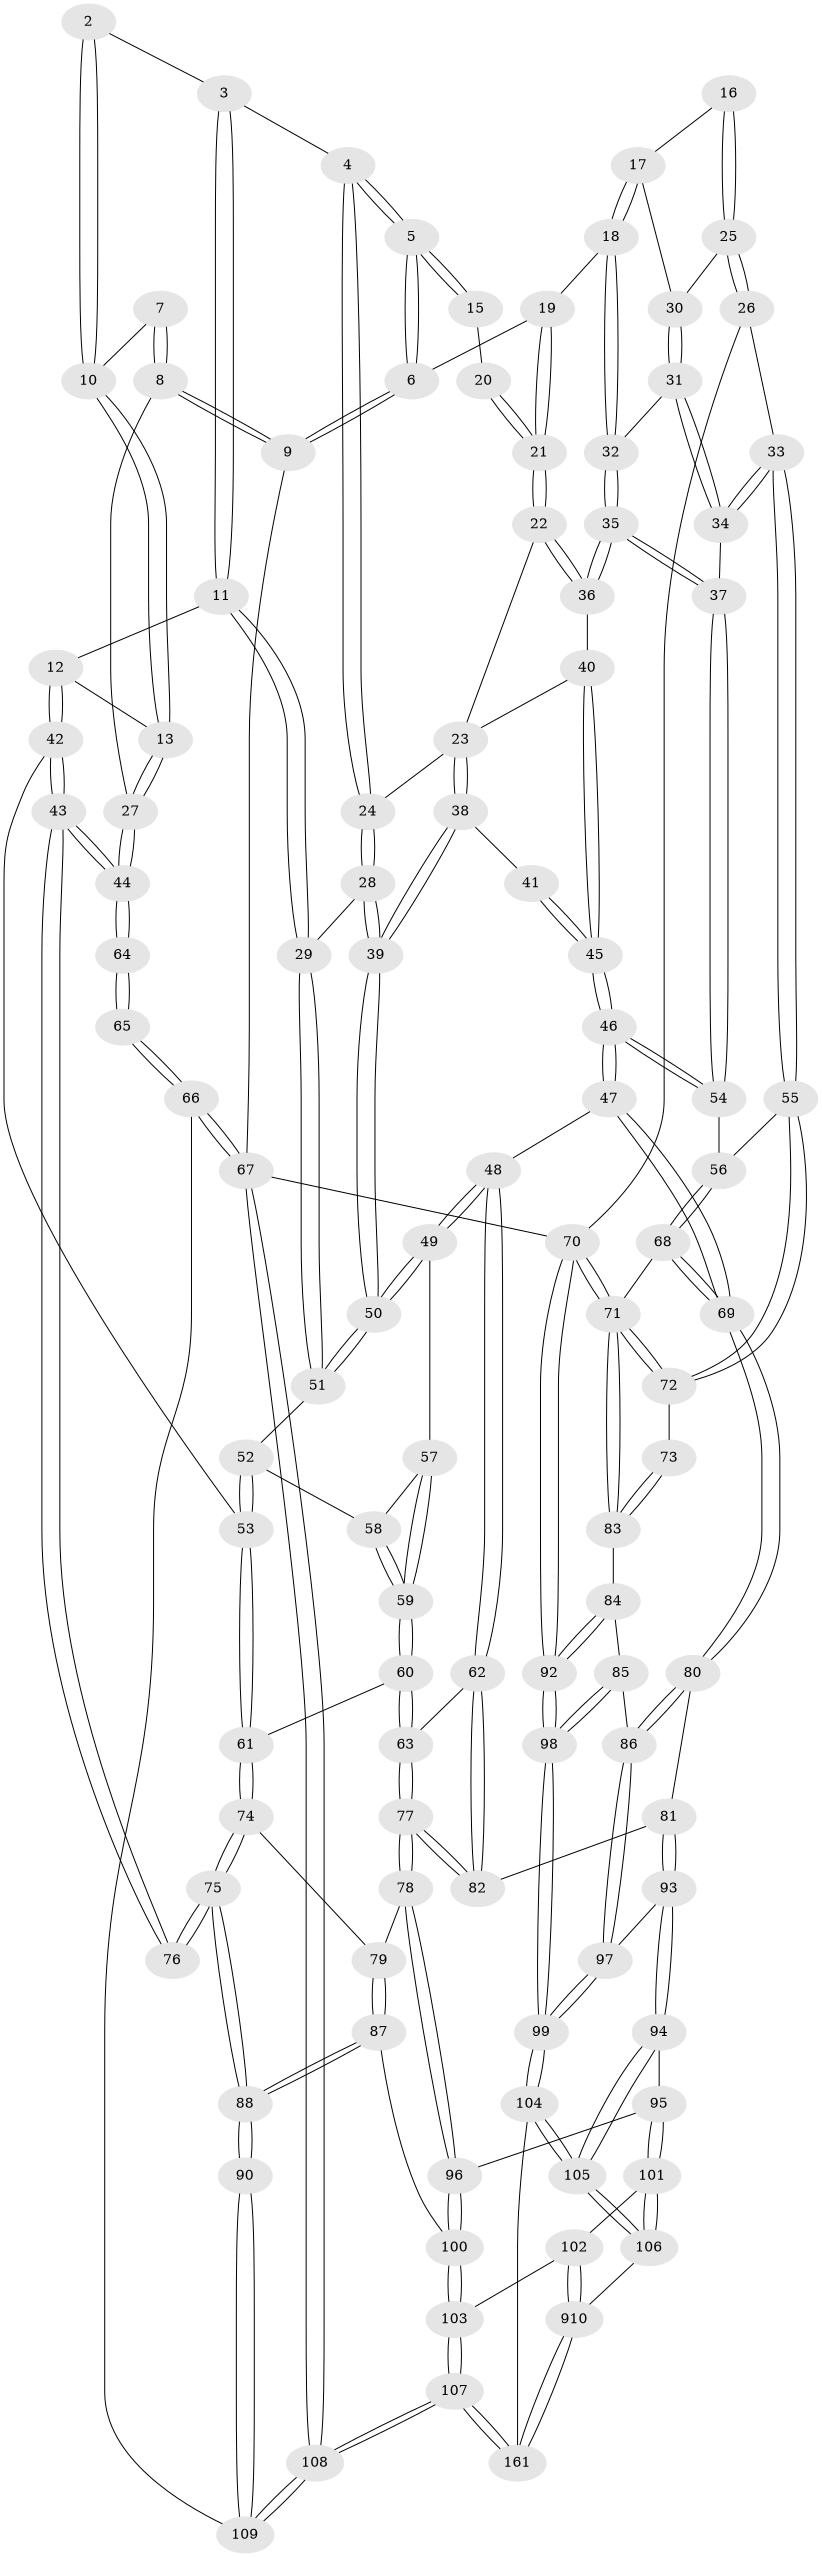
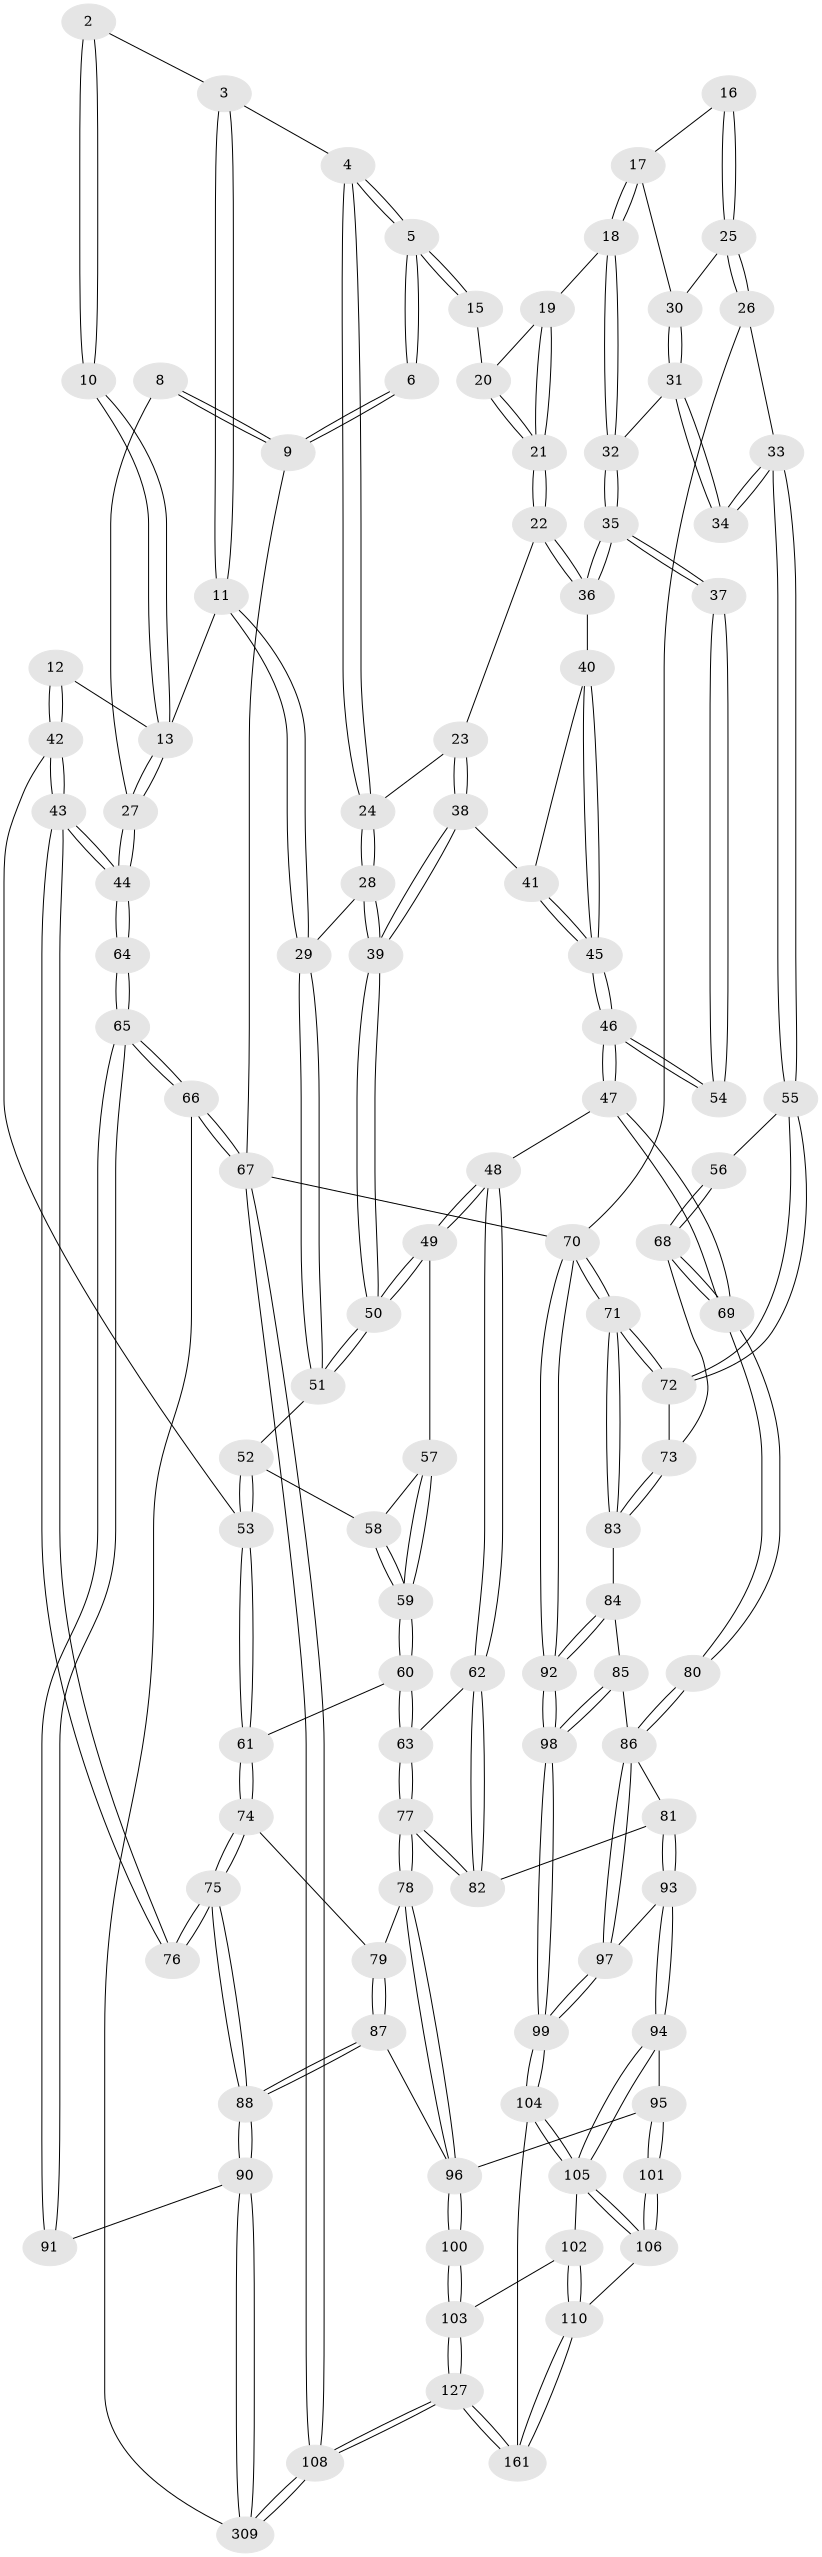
node "7": removed
edge "19" -- "6": now "19" -- "20"
edge "34" -- "37": removed
edge "11" -- "12": now "11" -- "13"
edge "40" -- "23": now "40" -- "41"
edge "54" -- "56": removed
edge "68" -- "71": now "68" -- "73"
edge "80" -- "81": now "86" -- "81"
edge "87" -- "100": now "87" -- "96"
edge "101" -- "102": now "105" -- "102"
node "91": added
node "910": label "910" -> "110"
node "107": label "107" -> "127"
node "109": label "109" -> "309"
